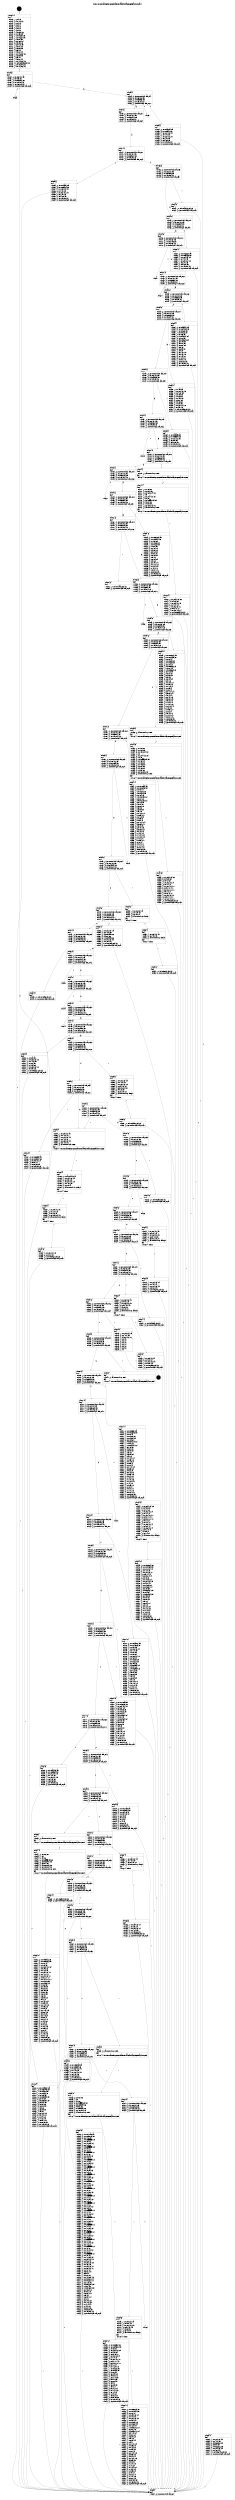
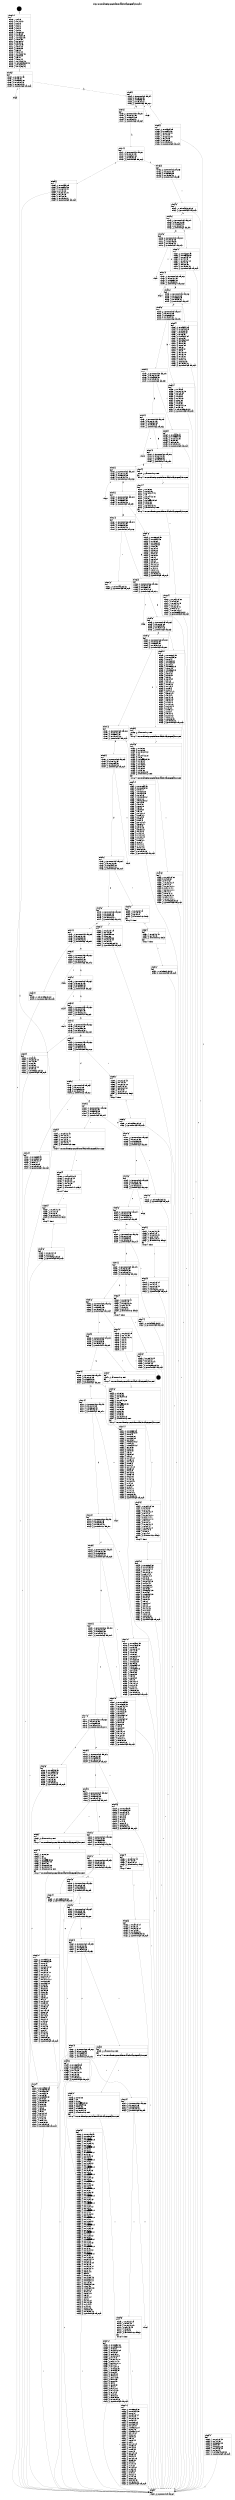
edge "0x401d33 [28]" -> "0x401d4f [28]": now "0x402c4a [15]" -> "0x401d4f [28]"
edge "0x402e25 [42]" -> "0x401f63 [28]": now "0x401f47 [28]" -> "0x401f63 [28]"
edge "0x401fef [28]" -> "0x402e4f [29]": now "0x401fef [28]" -> "0x40200b [28]"
node "0x402945 [52]": added
